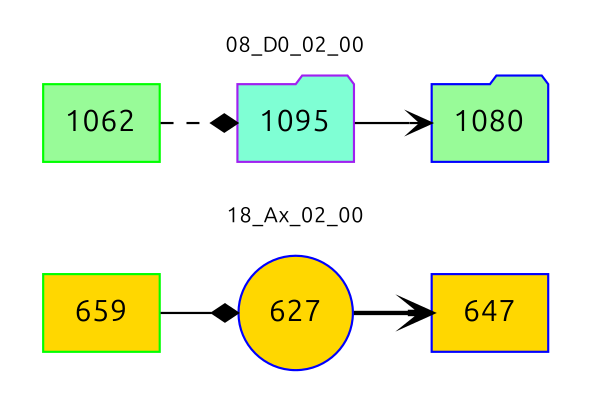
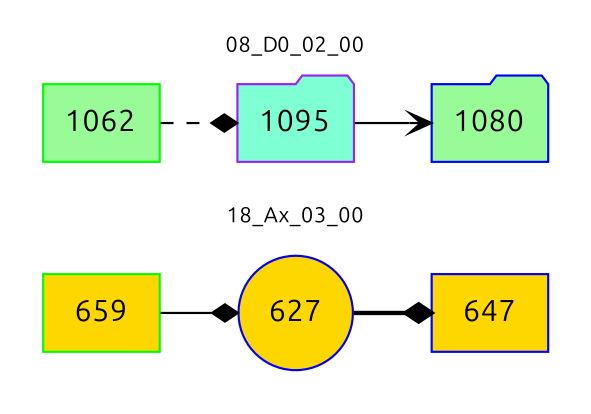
cluster "18_Ax_02_00": label "18_Ax_02_00" -> "18_Ax_03_00"
edge "627" -> "647": arrowhead vee -> diamond
